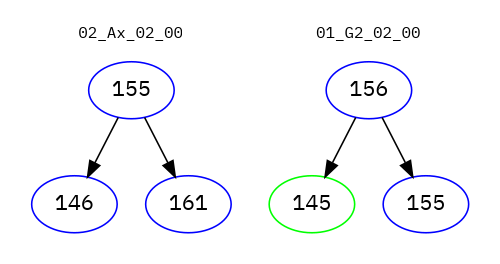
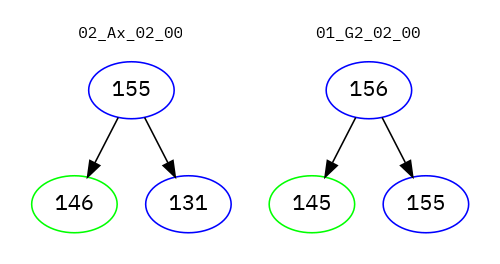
node "146": color blue -> green
node "161": label "161" -> "131"
